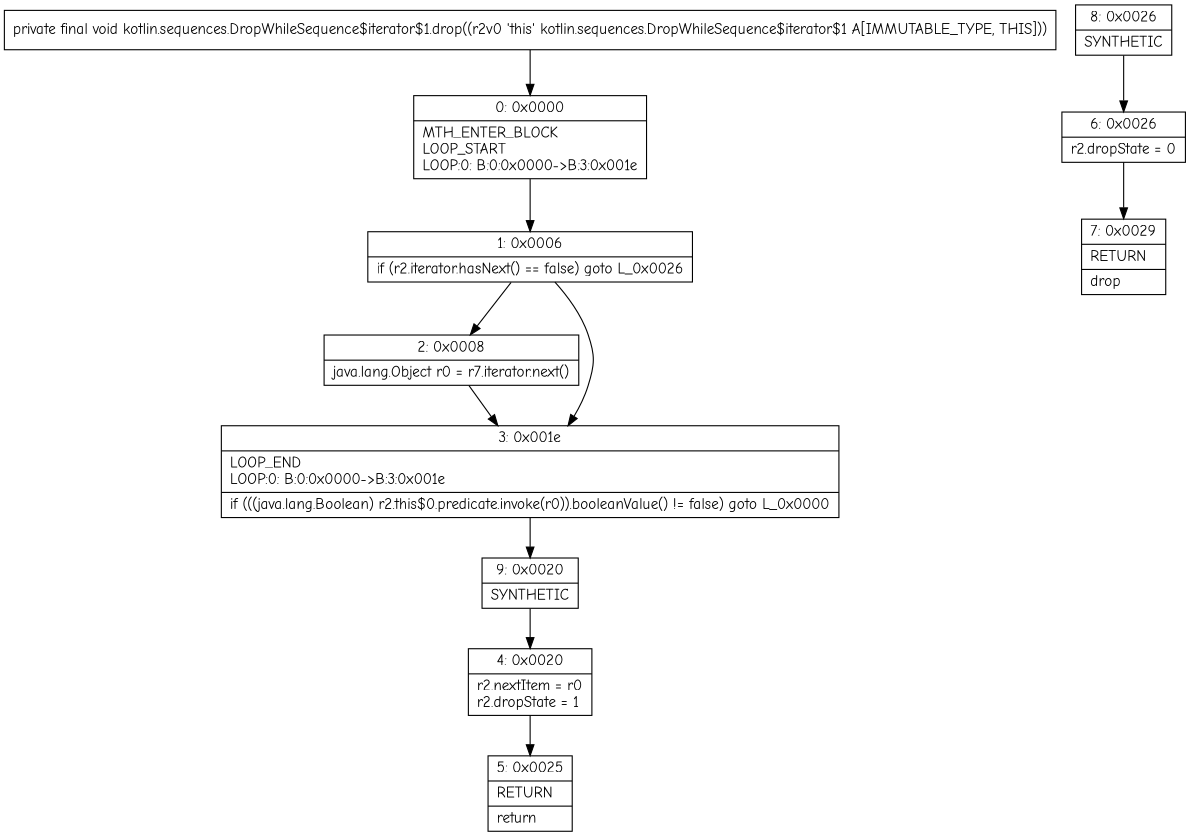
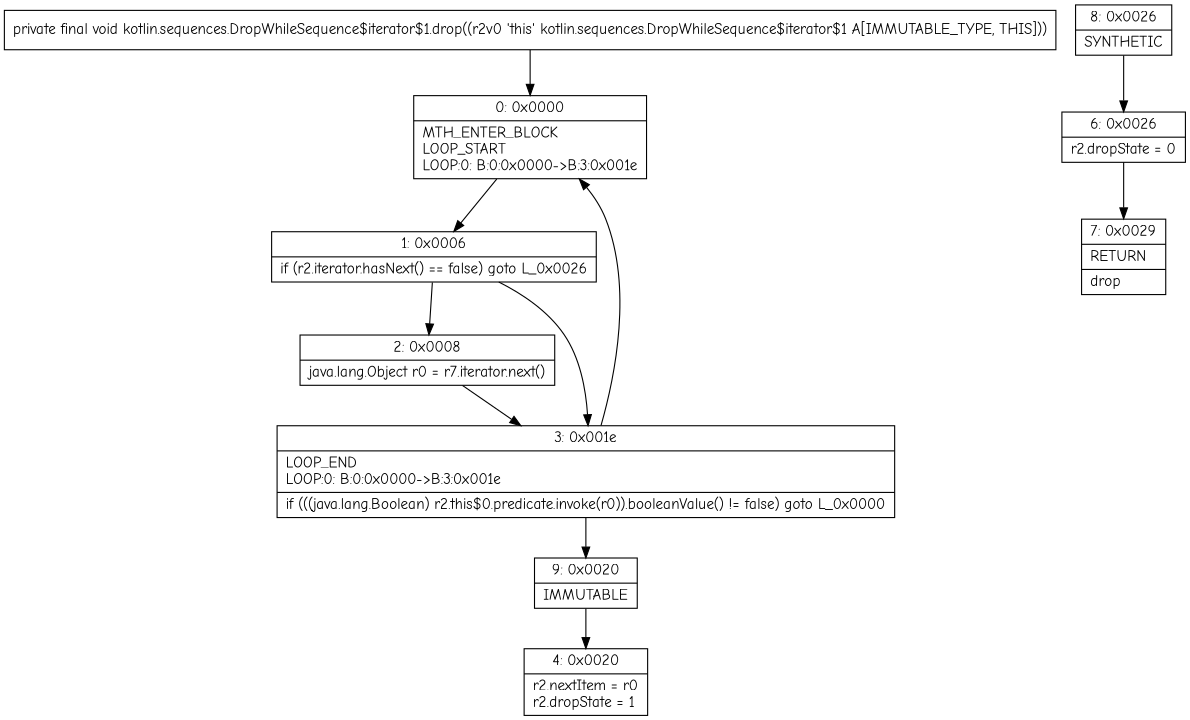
edge "3: 0x001e" -> "0: 0x0000": added
node "9: 0x0020": text "SYNTHETIC" -> "IMMUTABLE"
node "5: 0x0025": removed
